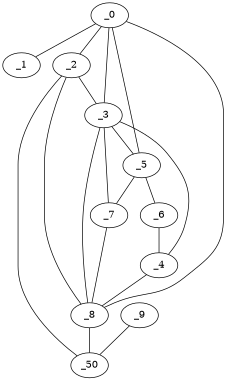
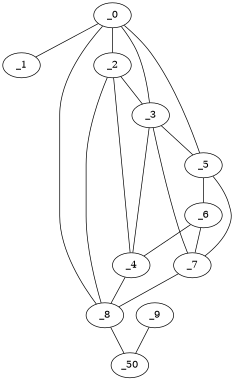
edge "_3" -- "_8": removed
edge "_2" -- "_50": now "_2" -- "_4"
edge "_6" -- "_7": added
